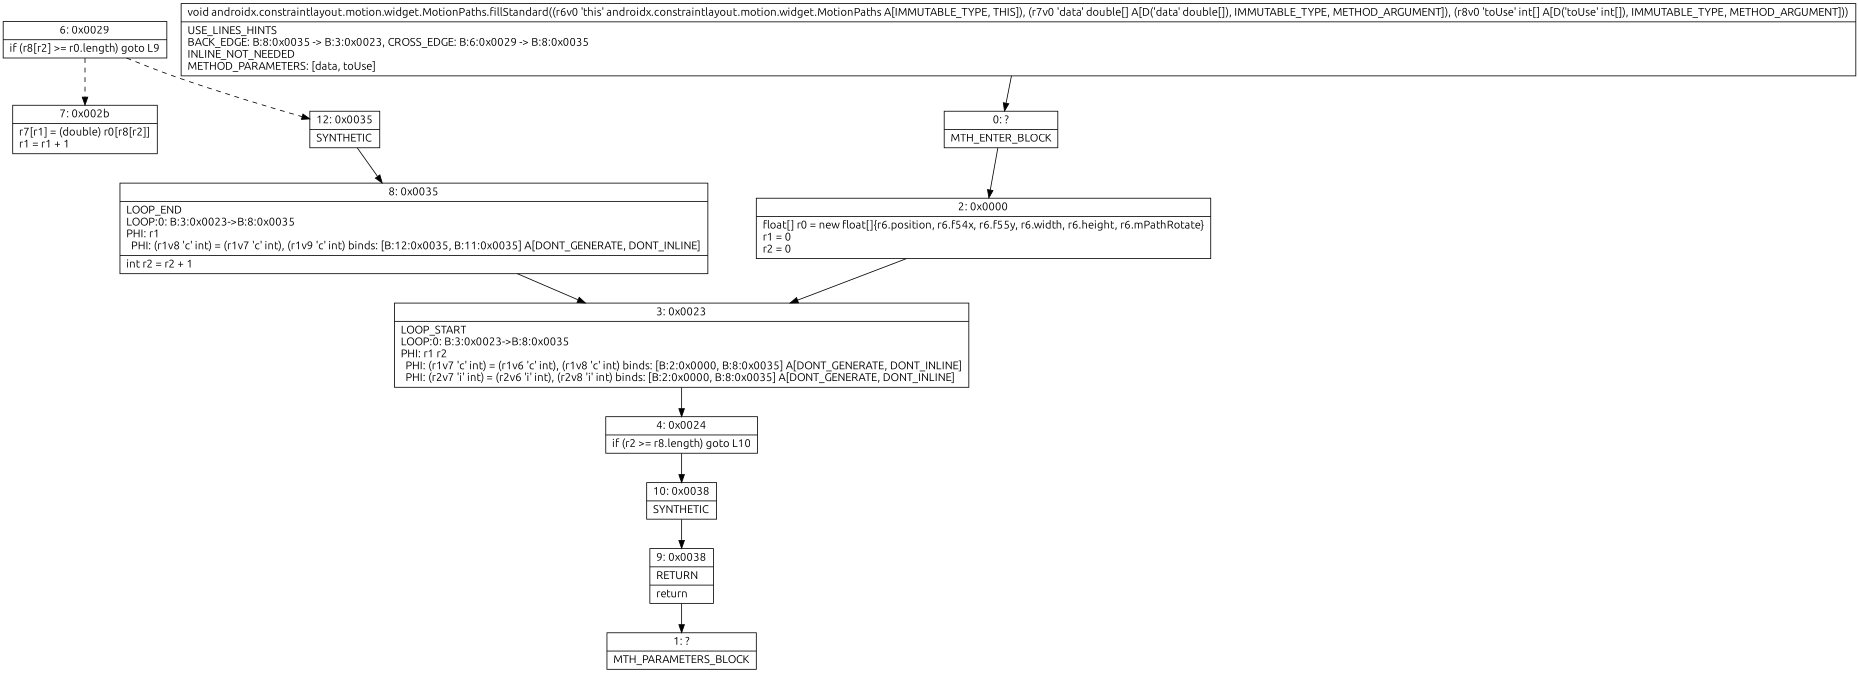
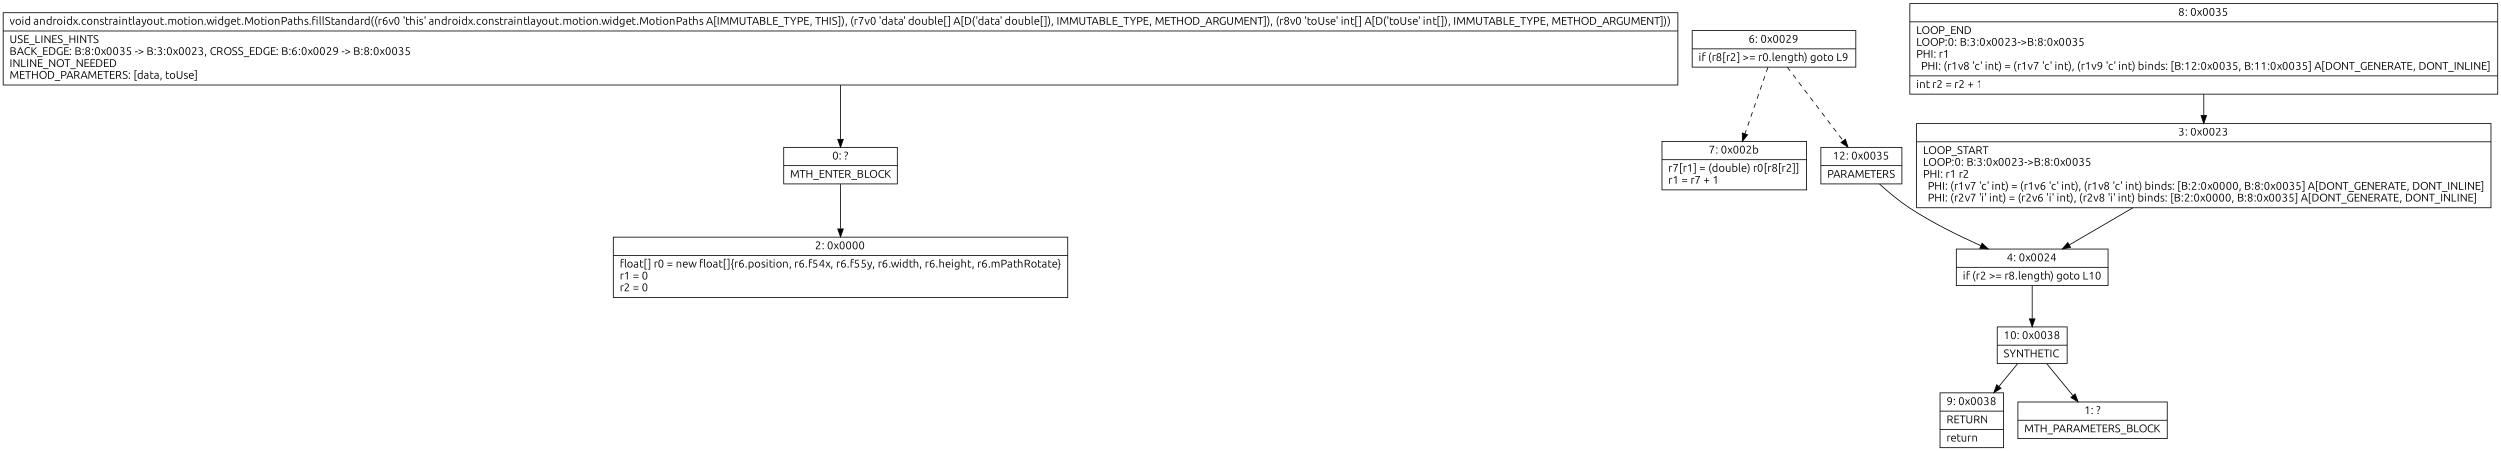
node "12: 0x0035": text "SYNTHETIC" -> "PARAMETERS"
node "7: 0x002b": text "r1 = r1 + 1" -> "r1 = r7 + 1"
edge "12: 0x0035" -> "8: 0x0035": now "12: 0x0035" -> "4: 0x0024"
edge "2: 0x0000" -> "3: 0x0023": removed
edge "9: 0x0038" -> "1: ?": now "10: 0x0038" -> "1: ?"
